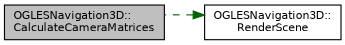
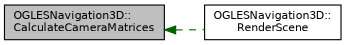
edge "OGLESNavigation3D:: CalculateCameraMatrices" -> "OGLESNavigation3D:: RenderScene": reversed
